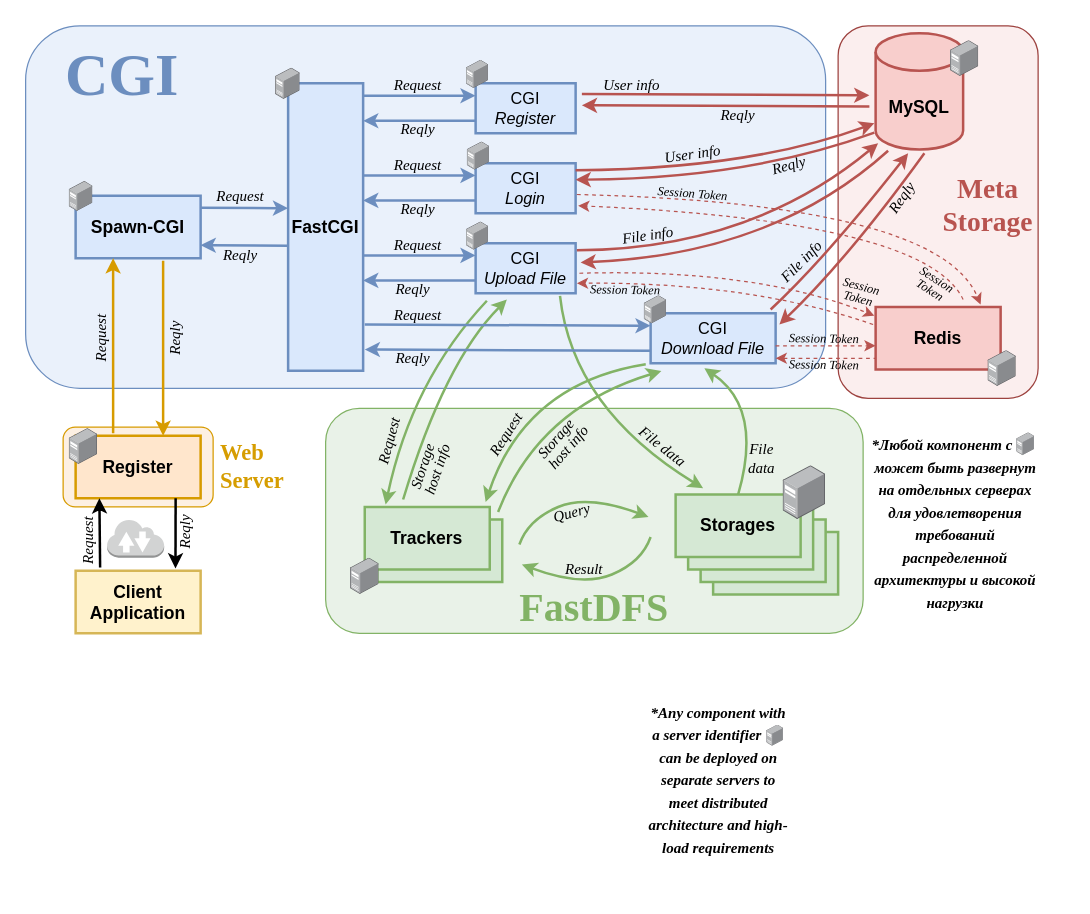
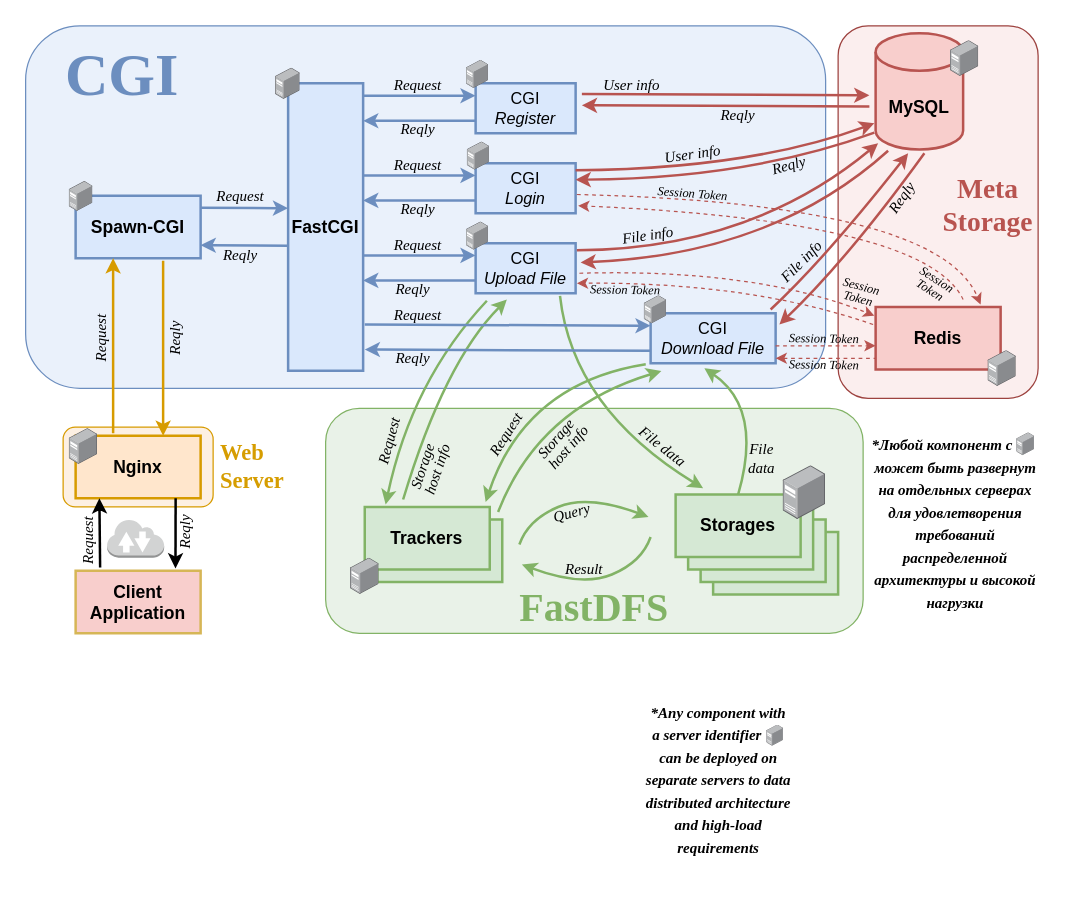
node "Register": label "Register" -> "Nginx"
node "Client Application": fillcolor #fff2cc -> #f8cecc
node "*Any component with a server identifier can be deployed on separate servers to meet distributed architecture and high-load requirements": label "*Any component with a server identifier can be deployed on separate servers to meet distributed architecture and high-load requirements" -> "*Any component with a server identifier can be deployed on separate servers to data distributed architecture and high-load requirements"
